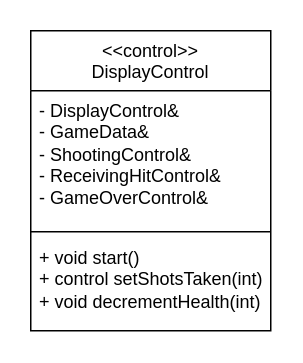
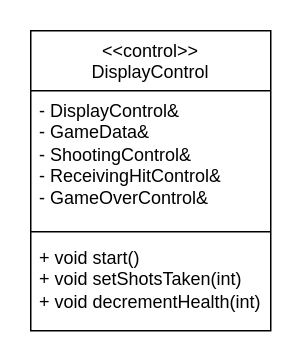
node "+ void start() + control setShotsTaken(int) + void decrementHealth(int)": label "+ void start() + control setShotsTaken(int) + void decrementHealth(int)" -> "+ void start() + void setShotsTaken(int) + void decrementHealth(int)"
